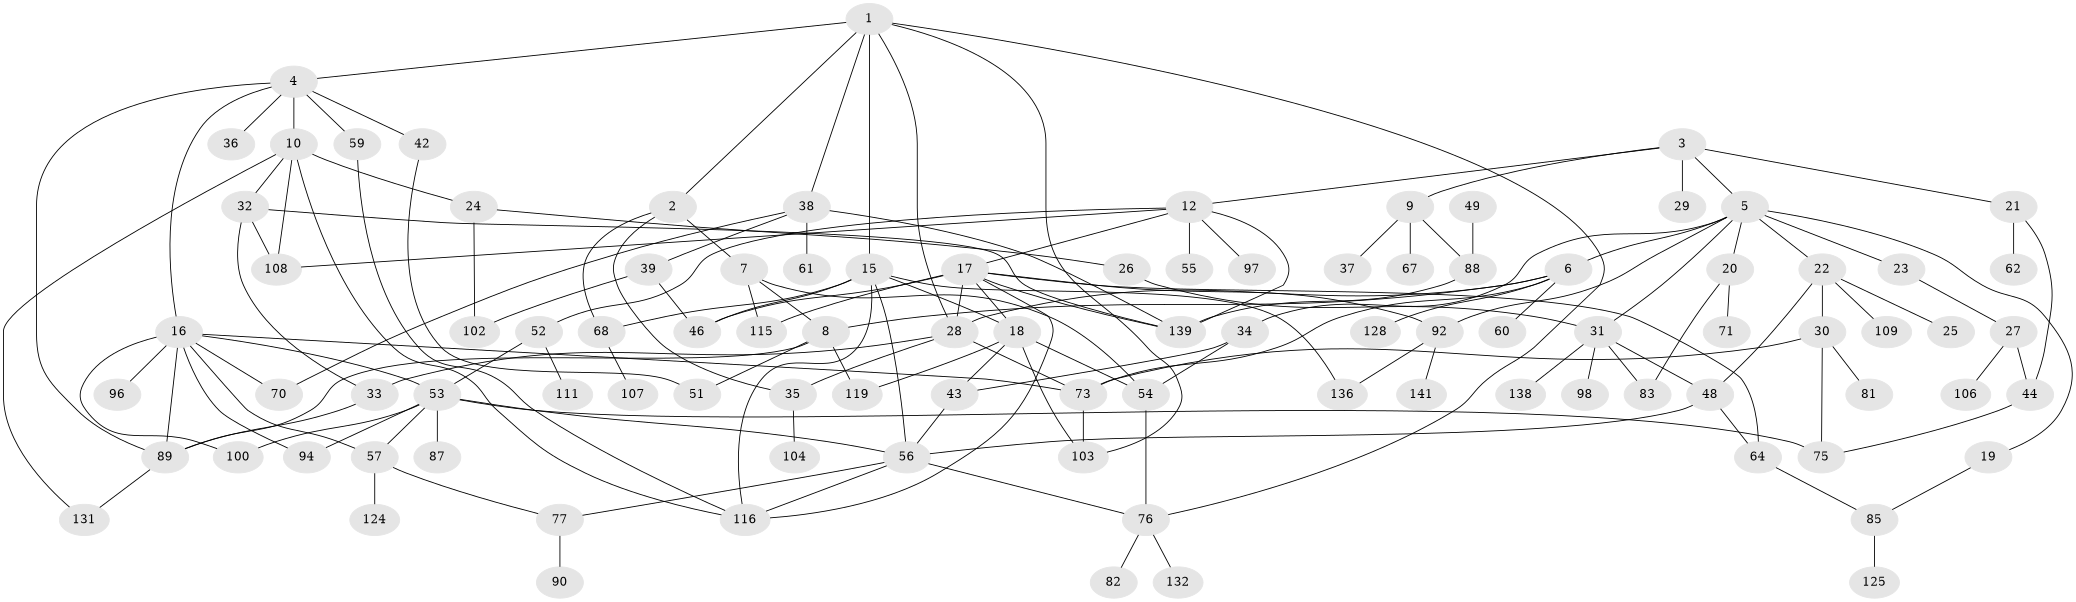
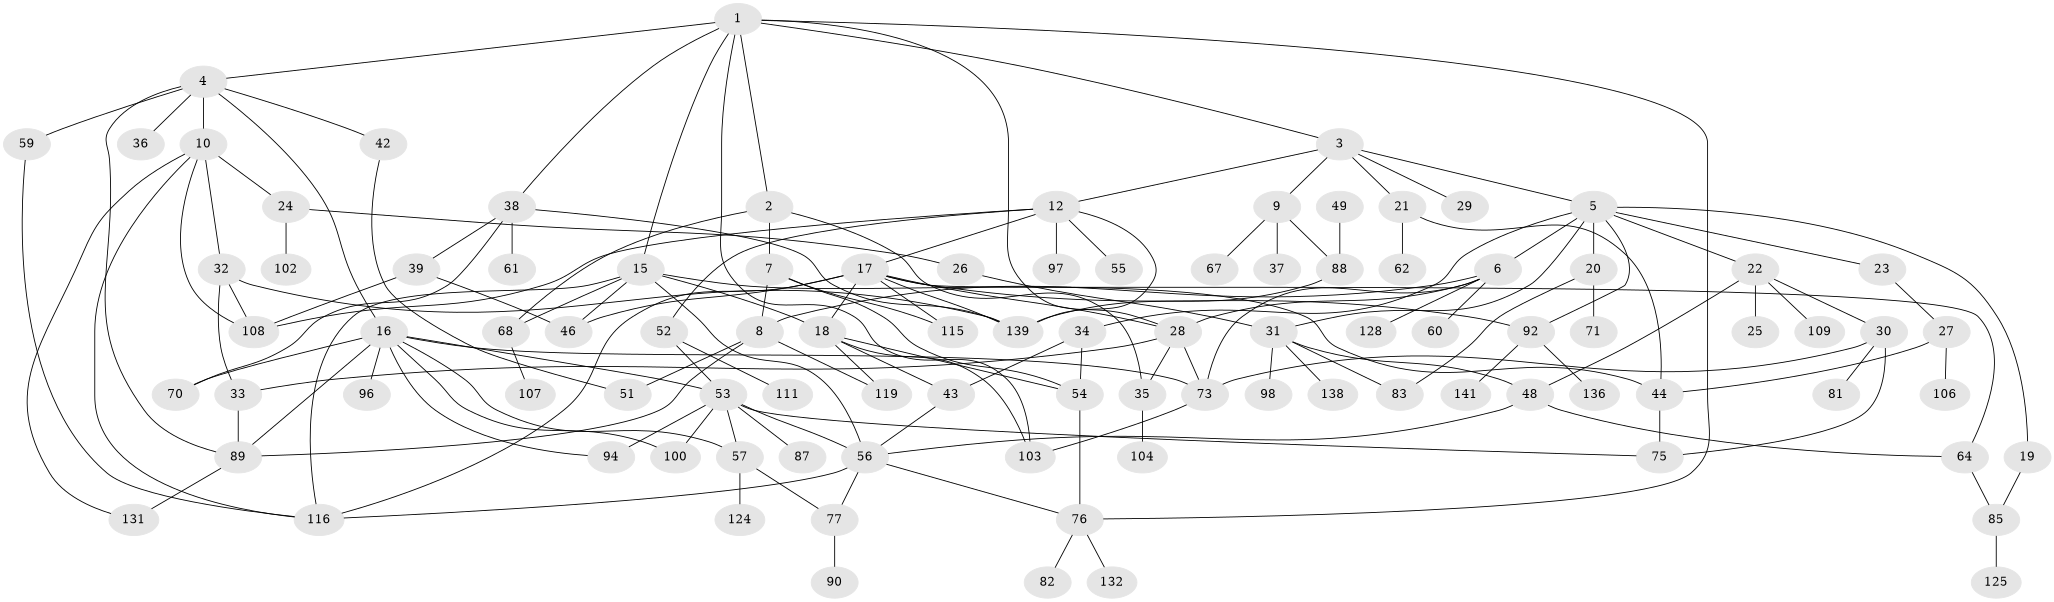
edge "1" -- "3": added
edge "15" -- "136": now "15" -- "44"
edge "39" -- "102": now "39" -- "108"
